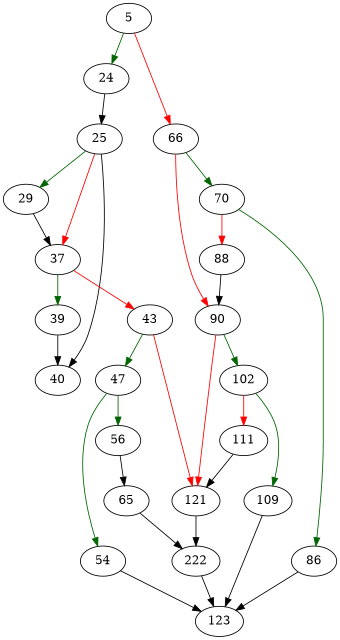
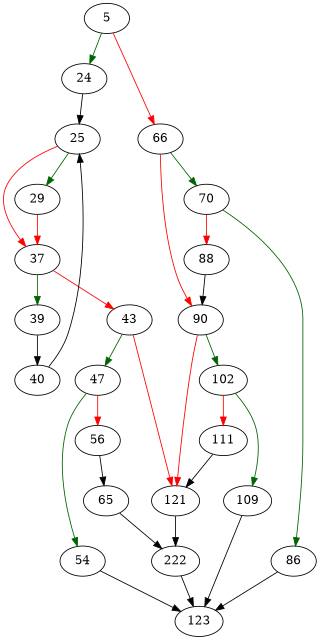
edge "29" -> "37": color black -> red
edge "25" -> "40": reversed
edge "47" -> "56": color darkgreen -> red
